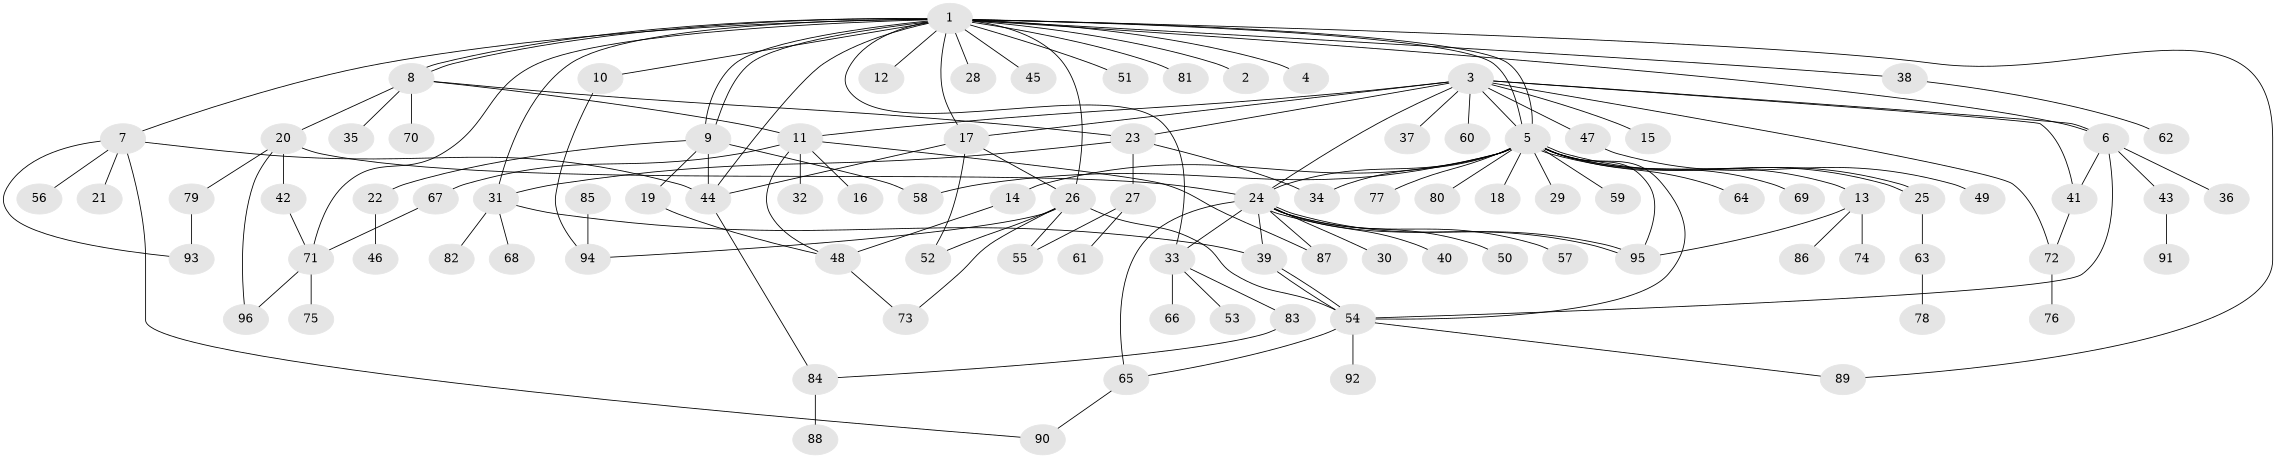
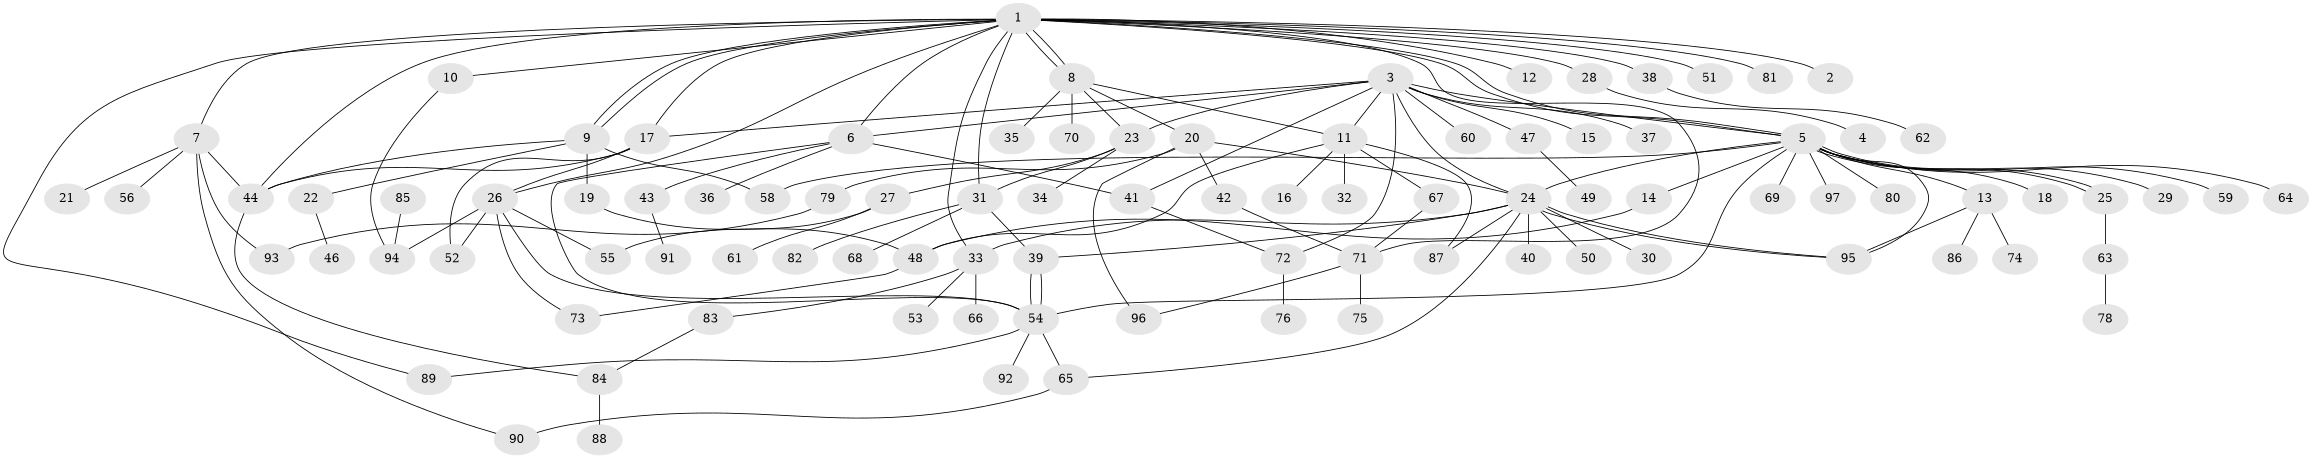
edge "1" -- "4": now "28" -- "4"
node "45": removed
edge "5" -- "34": removed
node "77": label "77" -> "97"
node "57": removed
